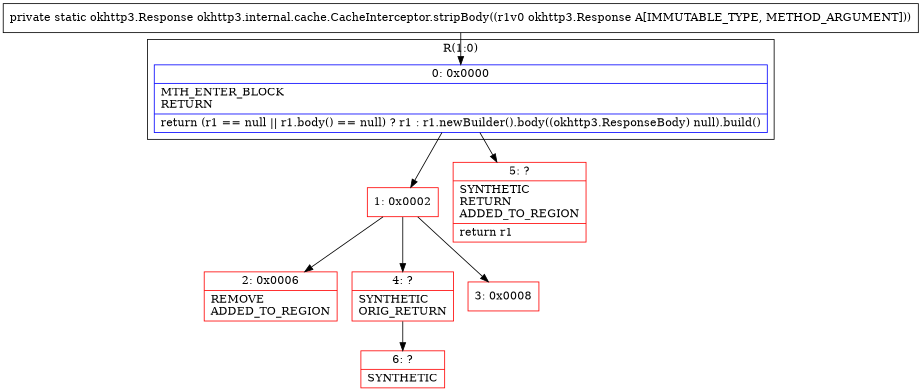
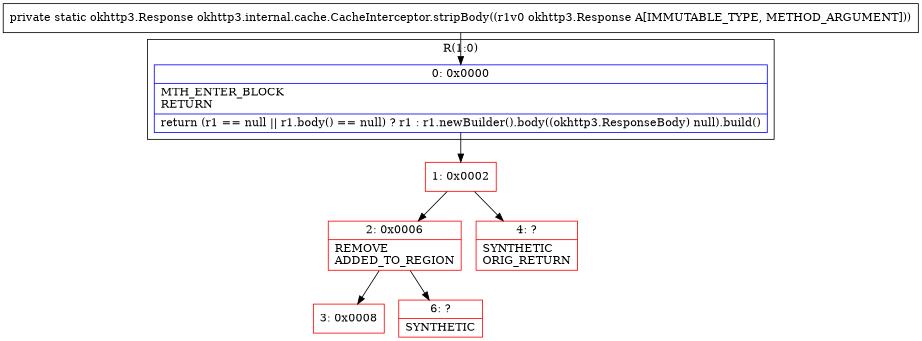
node "5: ?": removed
edge "1: 0x0002" -> "3: 0x0008": now "2: 0x0006" -> "3: 0x0008"
edge "4: ?" -> "6: ?": now "2: 0x0006" -> "6: ?"
